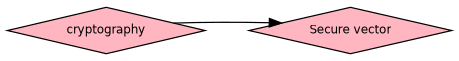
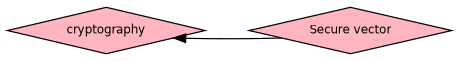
edge "cryptography" -> "Secure vector": reversed
